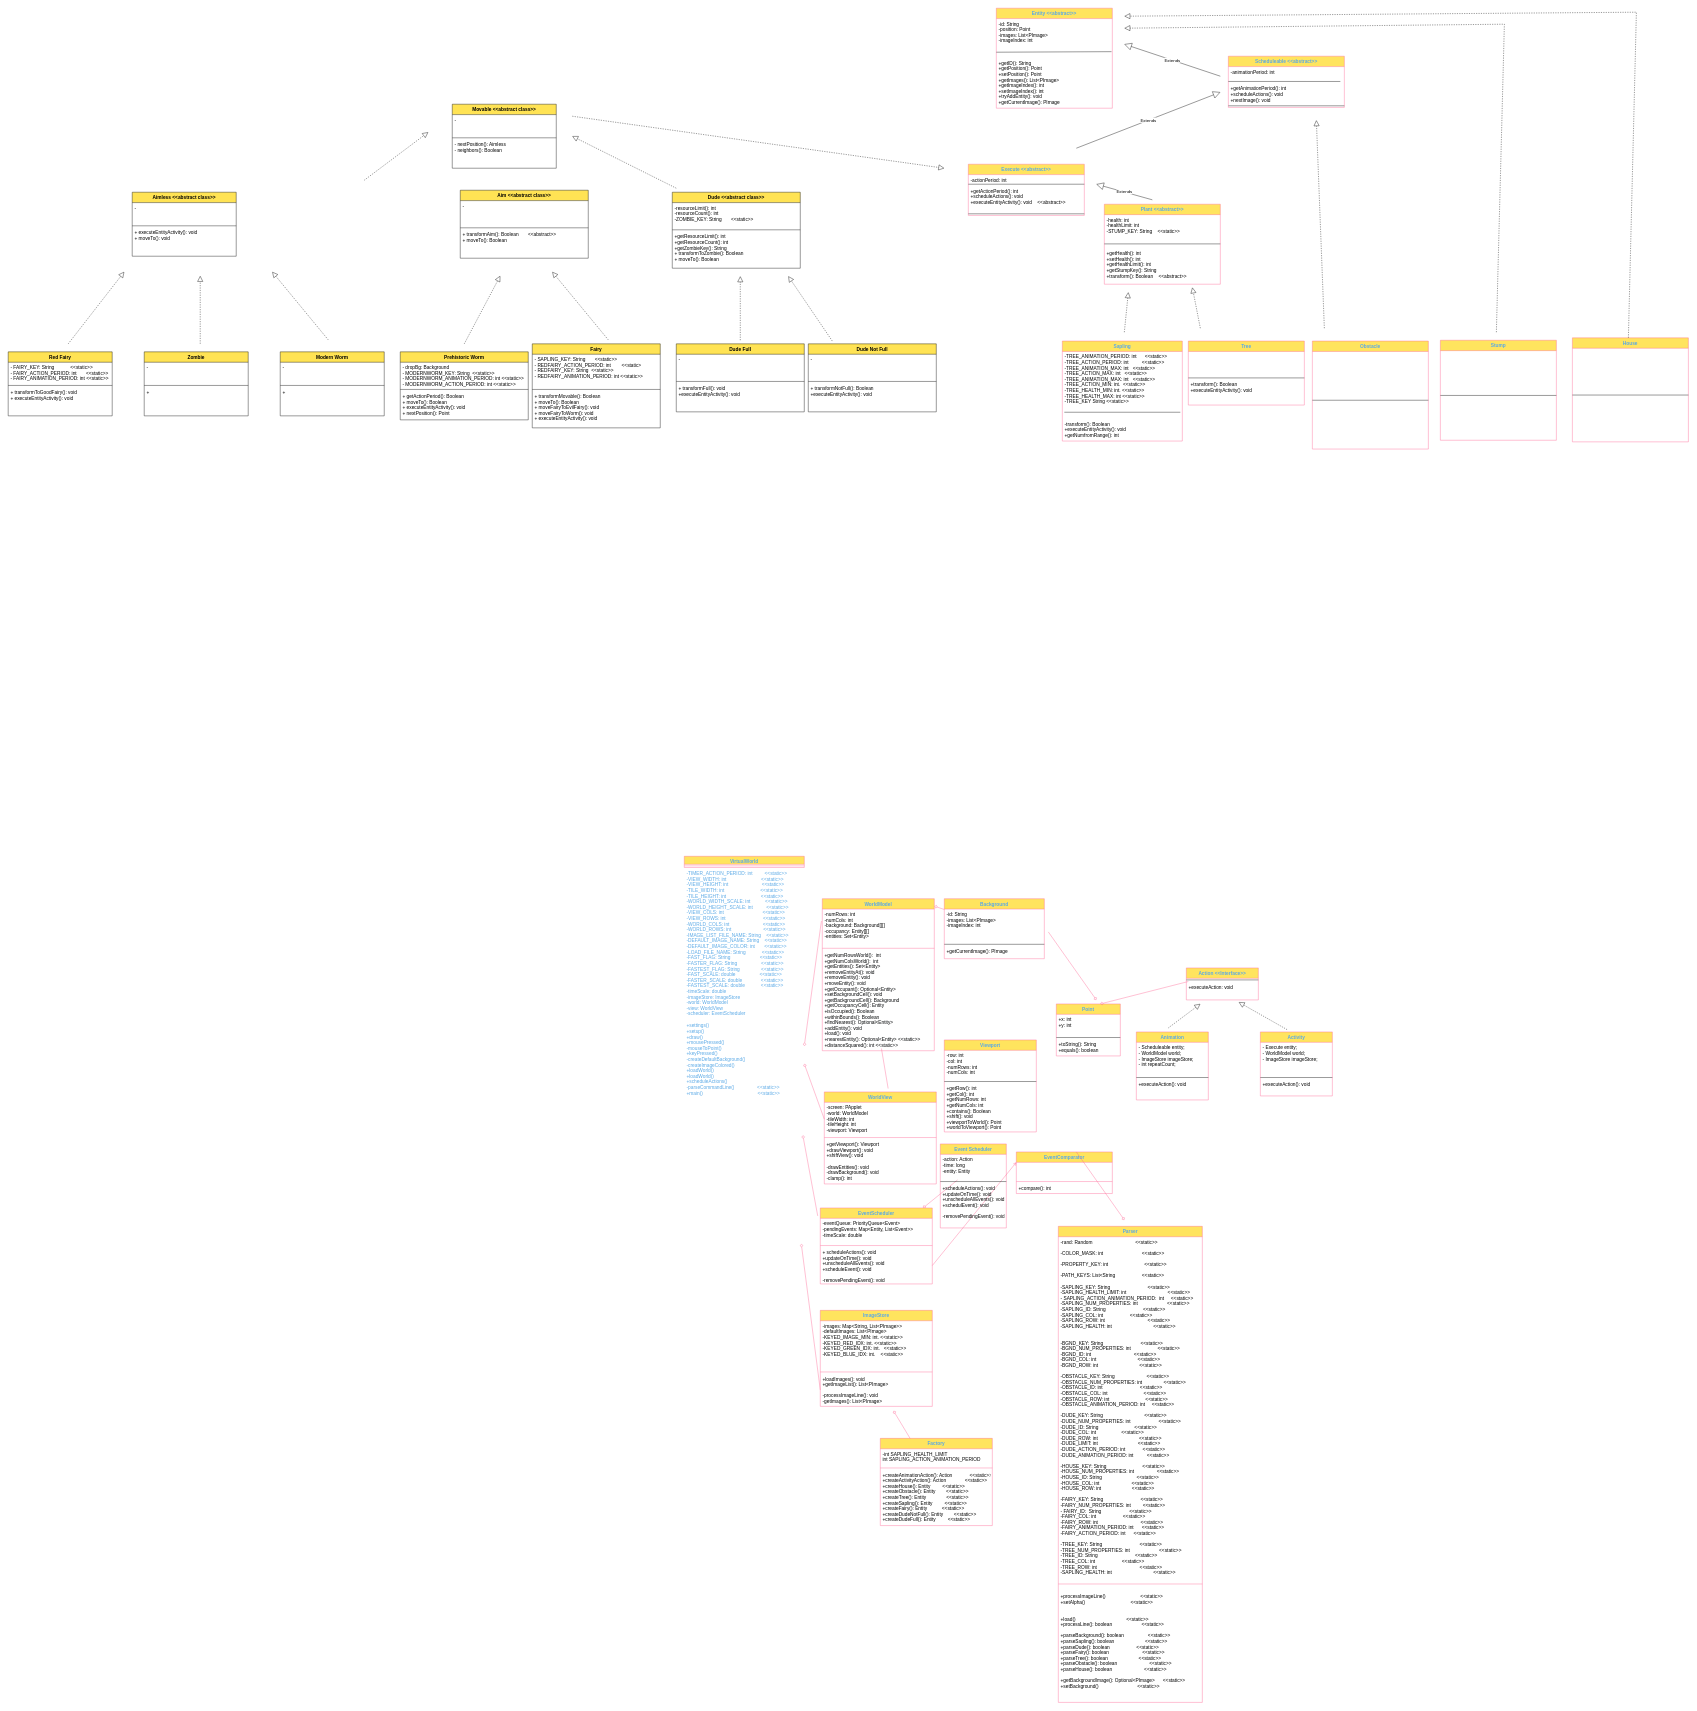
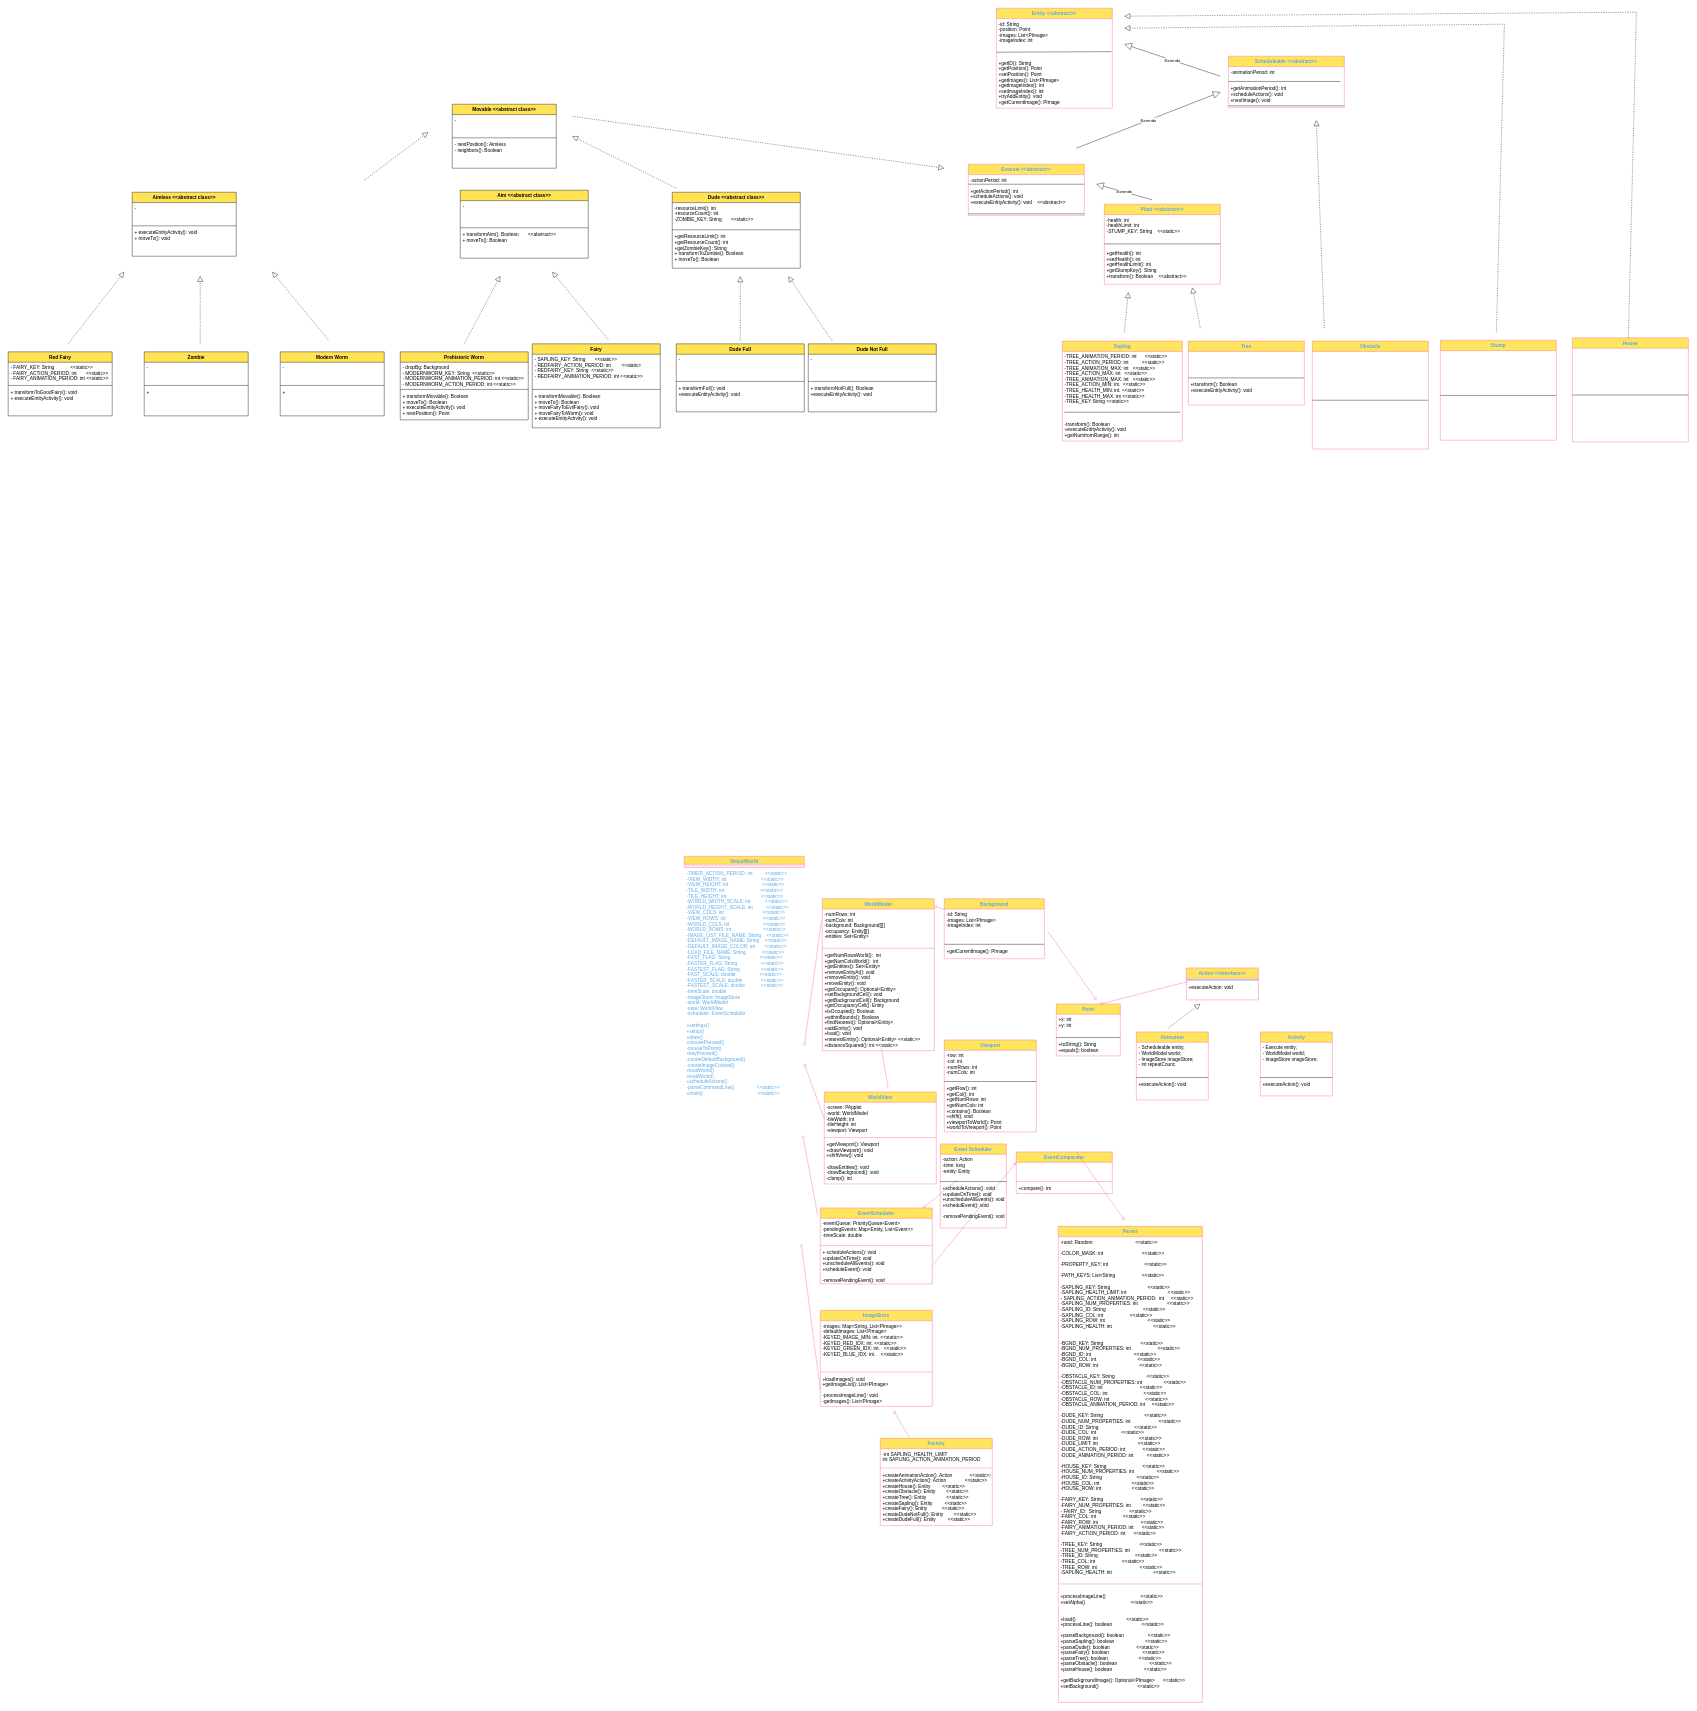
node "+ getActionPeriod(): Boolean + moveTo(): Boolean + executeEntityActivity(): void + nextPosition(): Point": label "+ getActionPeriod(): Boolean + moveTo(): Boolean + executeEntityActivity(): void + nextPosition(): Point" -> "+ transformMovable(): Boolean + moveTo(): Boolean + executeEntityActivity(): void + nextPosition(): Point"
edge "Activity" -> "+executeAction: void": removed
